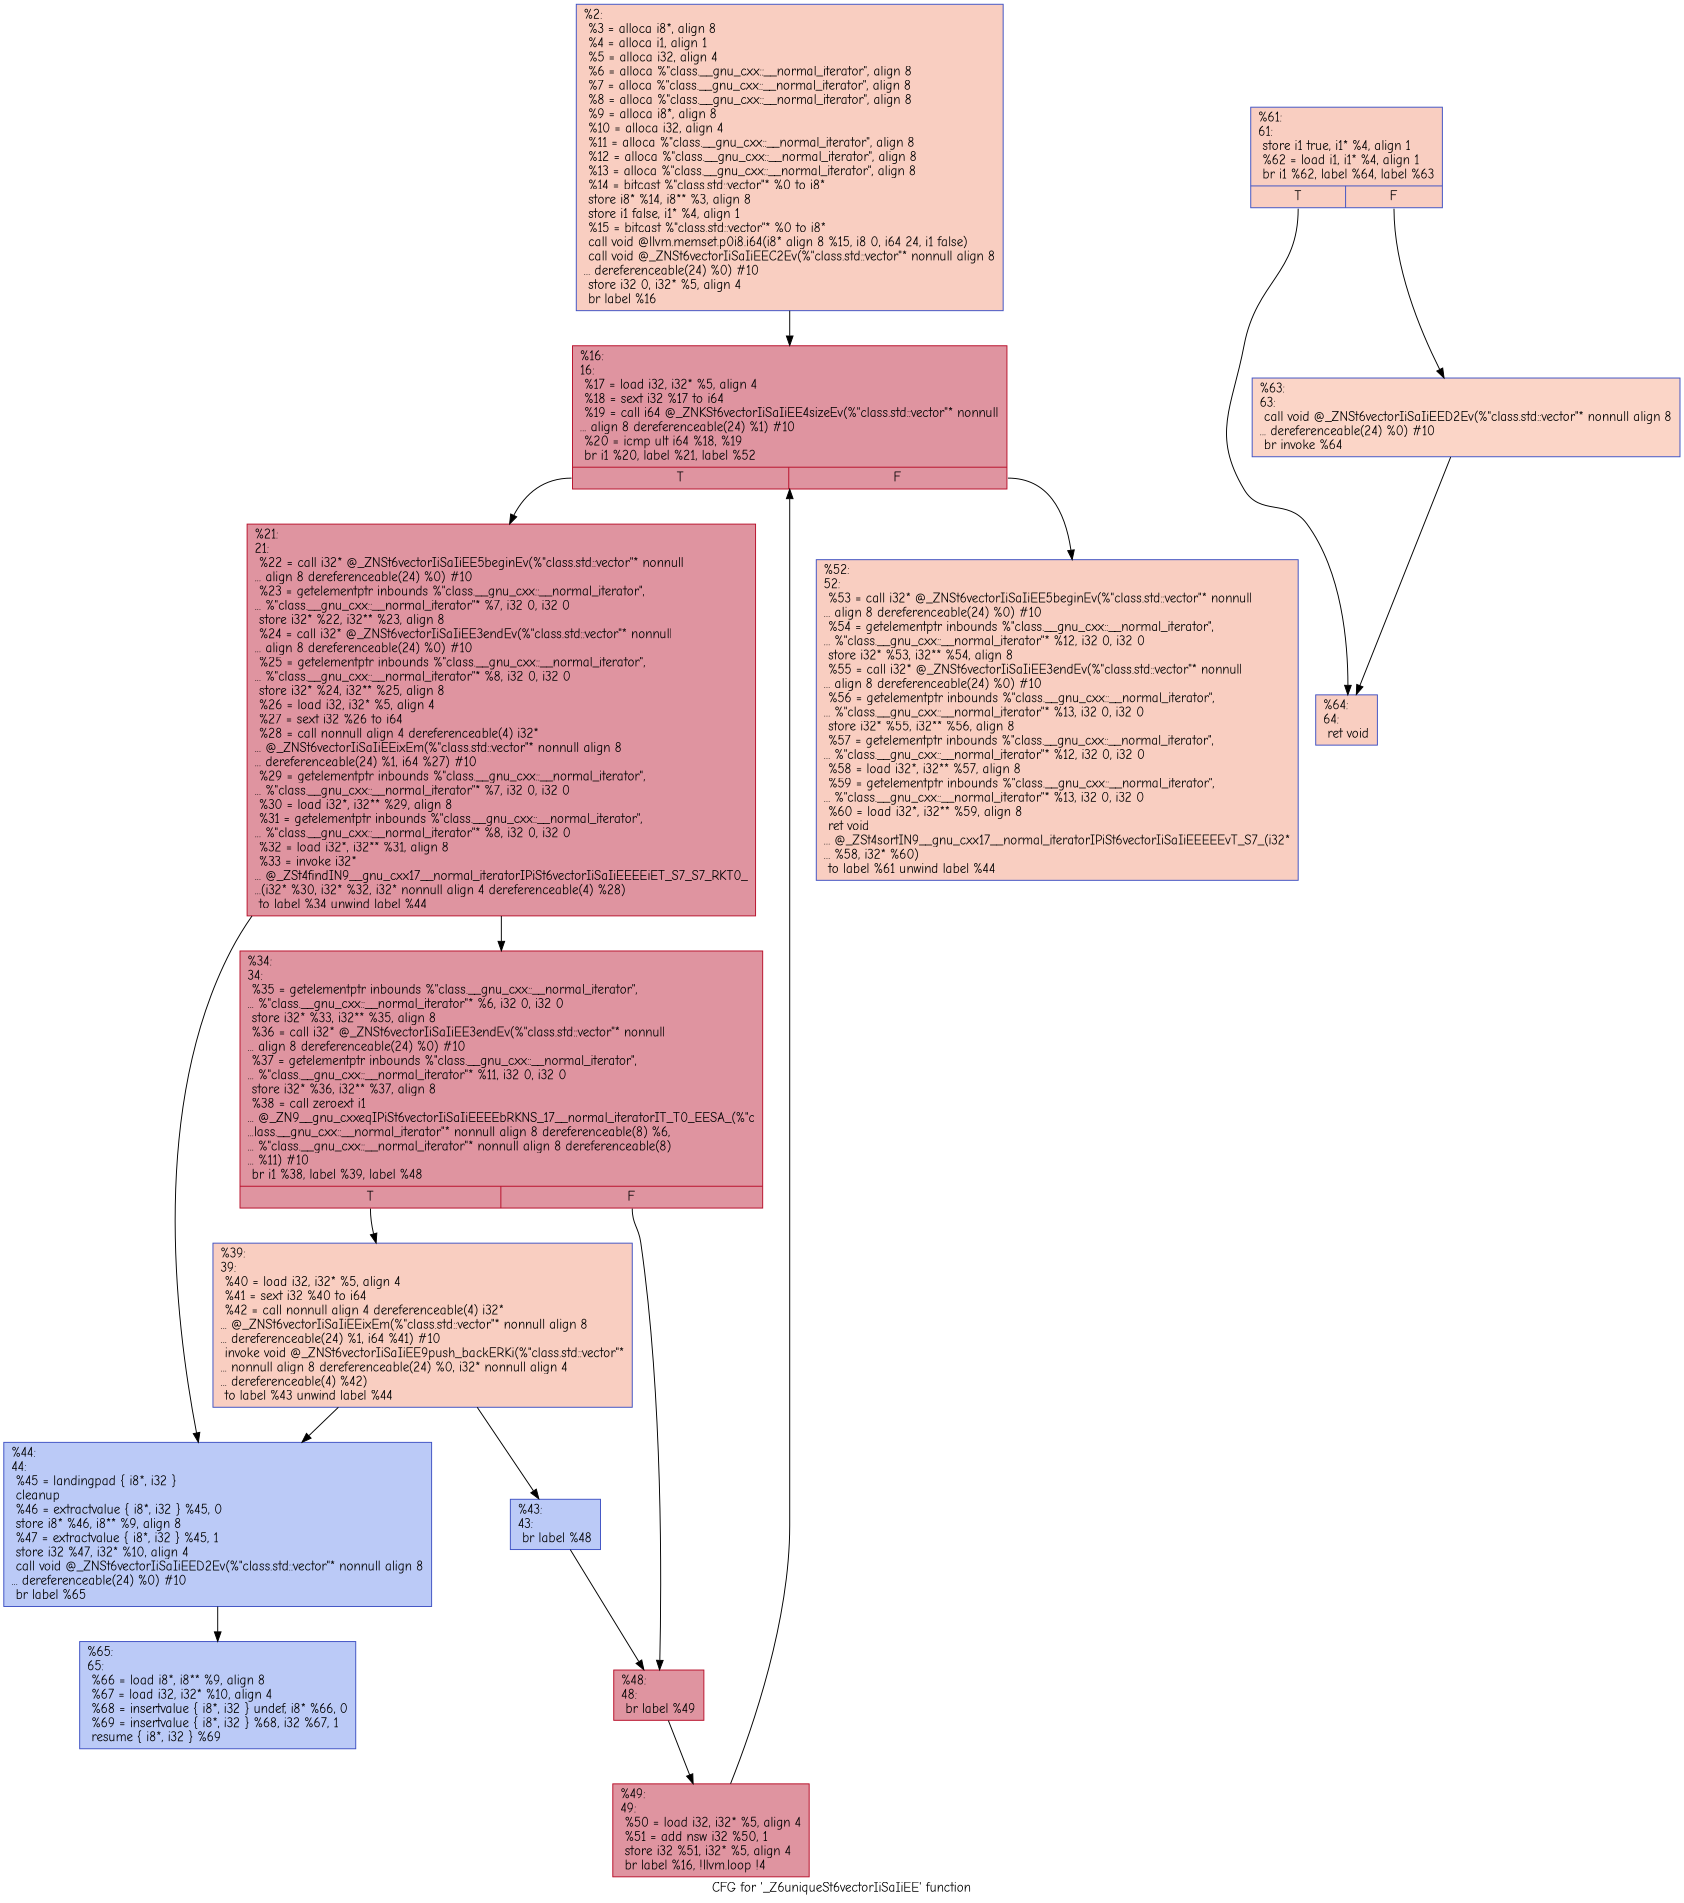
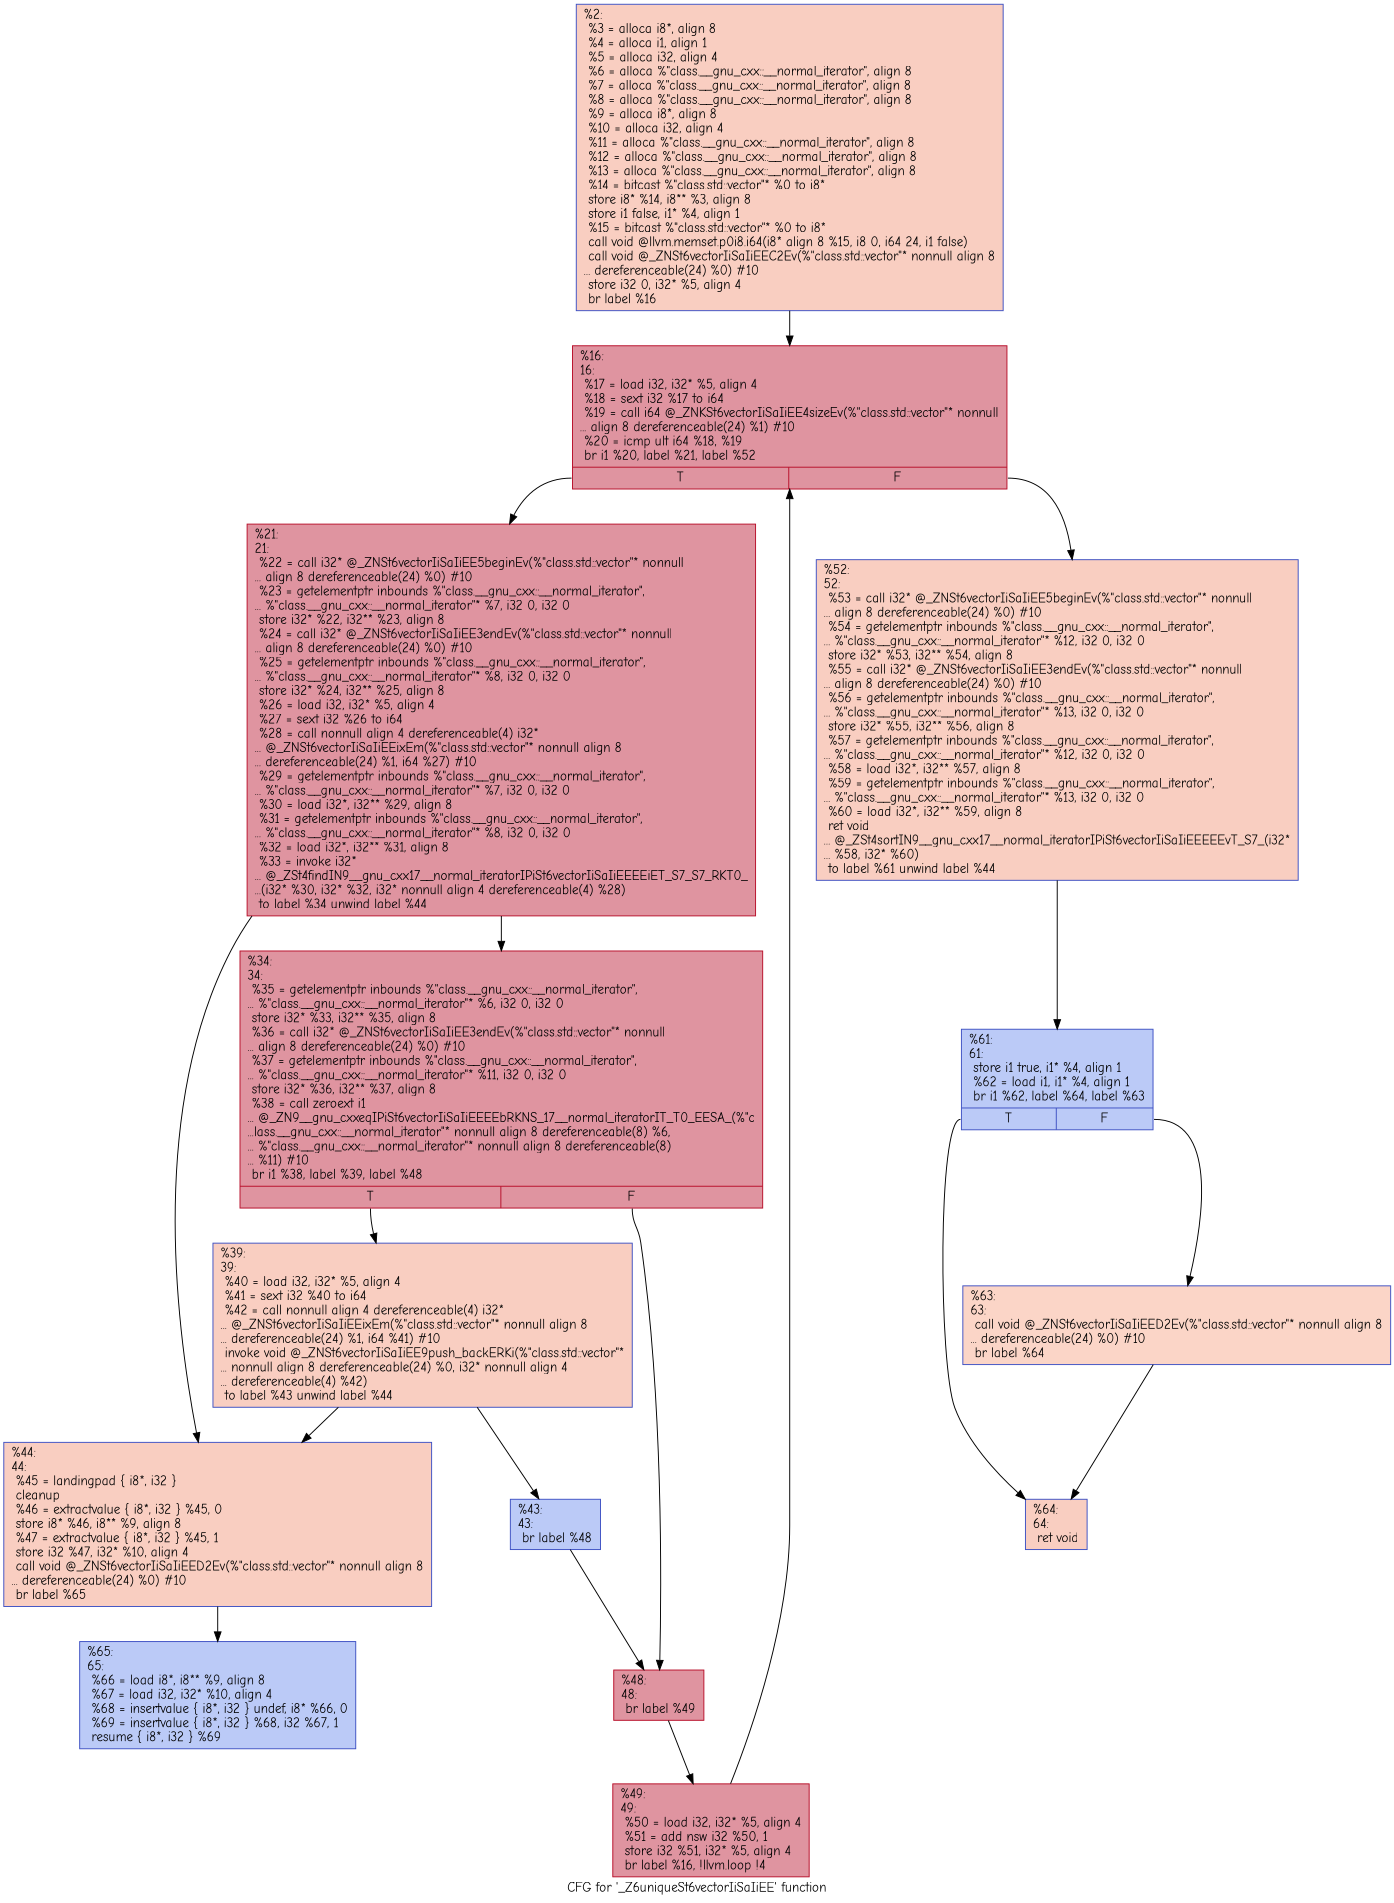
node "%61:": fillcolor #f2907270 -> #6687ed70
node "%63:": text "br invoke %64" -> "br label %64"
edge "%52:" -> "%61:": added
node "%44:": fillcolor #6687ed70 -> #f2907270
